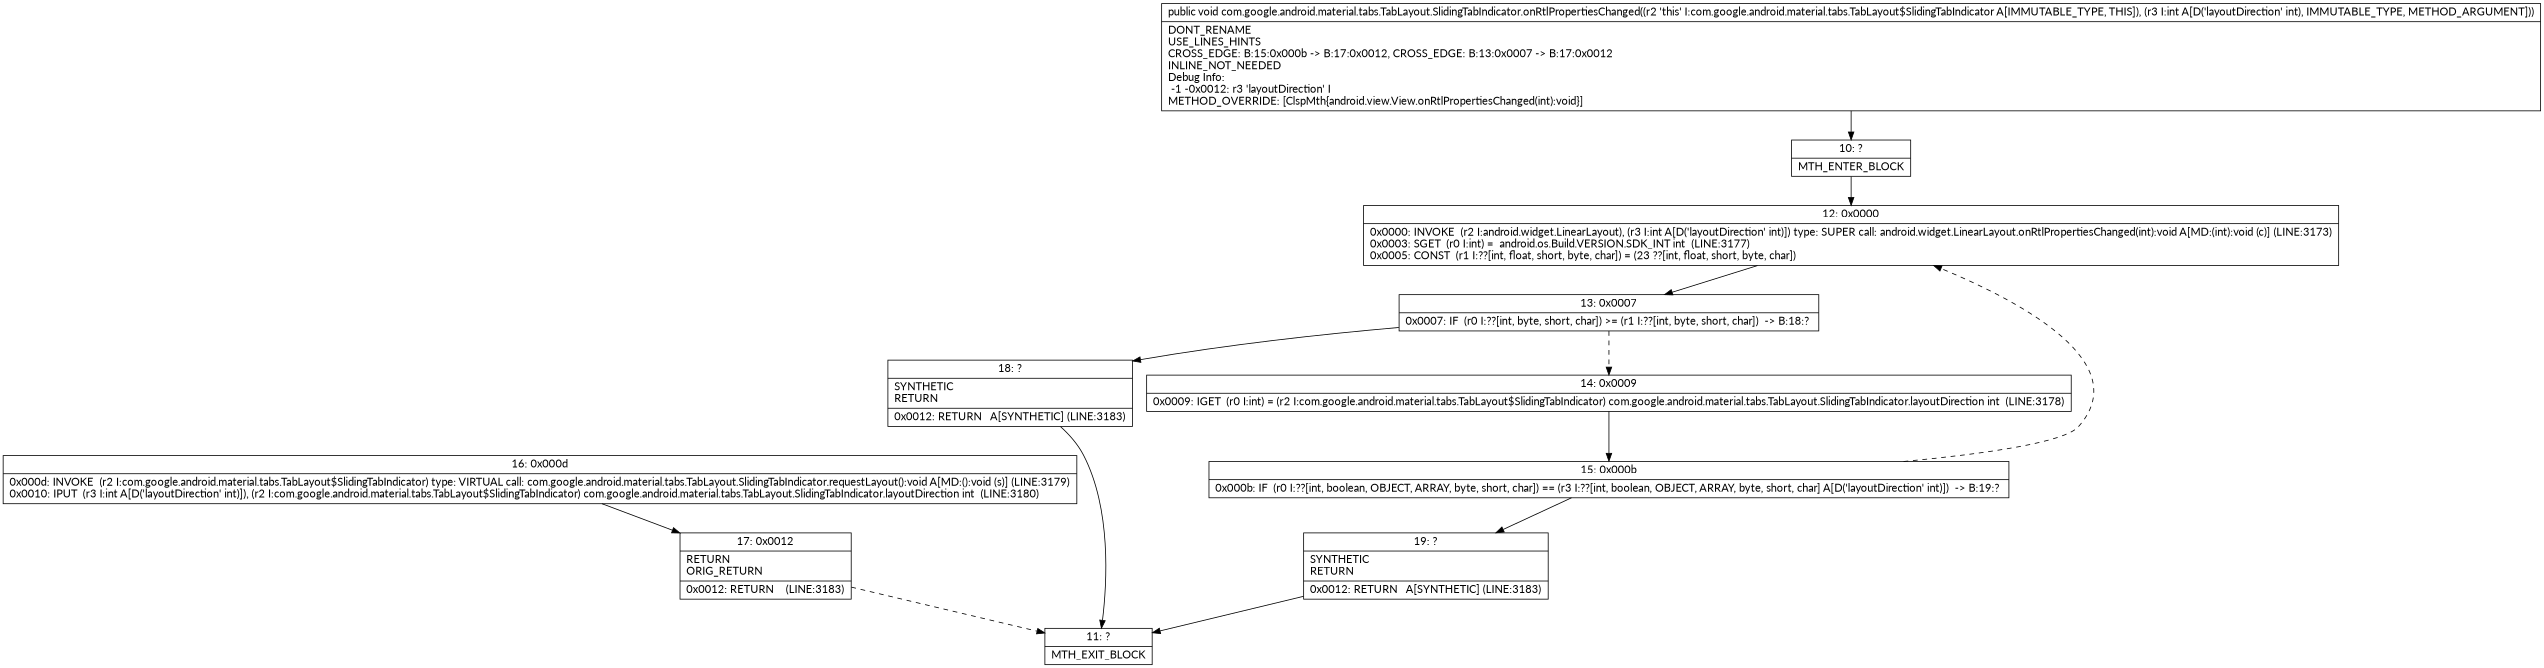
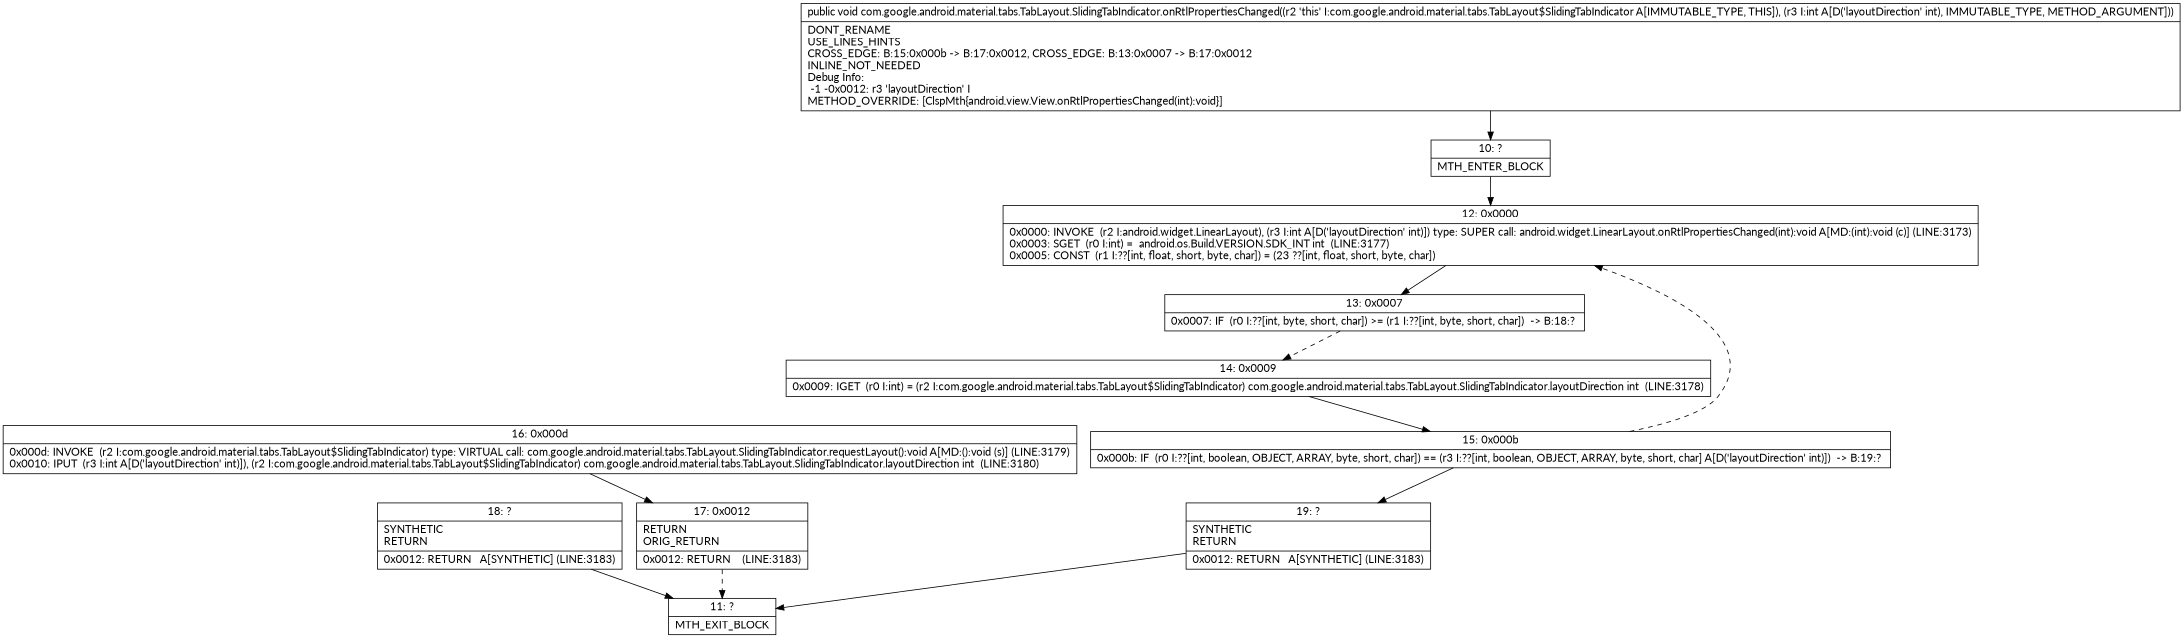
edge "13: 0x0007" -> "18: ?": removed
